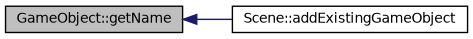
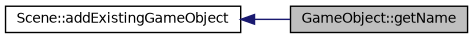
edge "Scene::addExistingGameObject" -> "GameObject::getName": reversed
